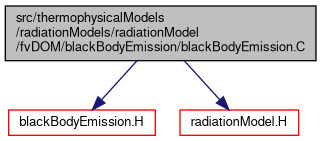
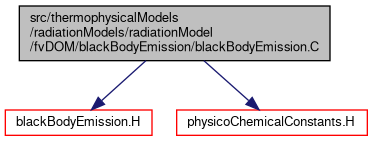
node "radiationModel.H": label "radiationModel.H" -> "physicoChemicalConstants.H"
